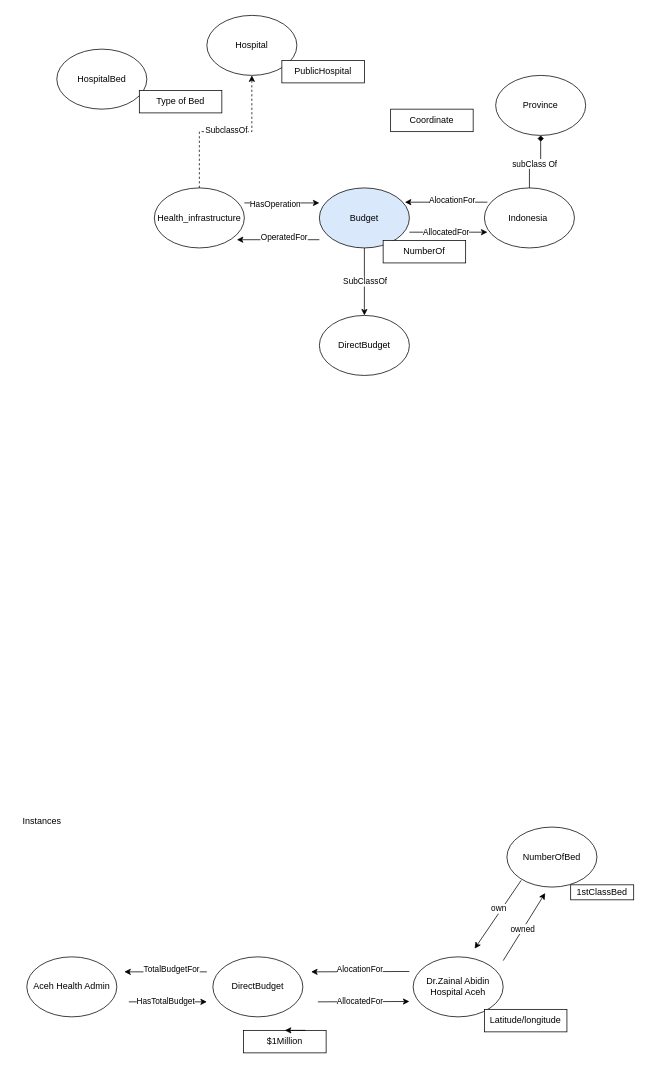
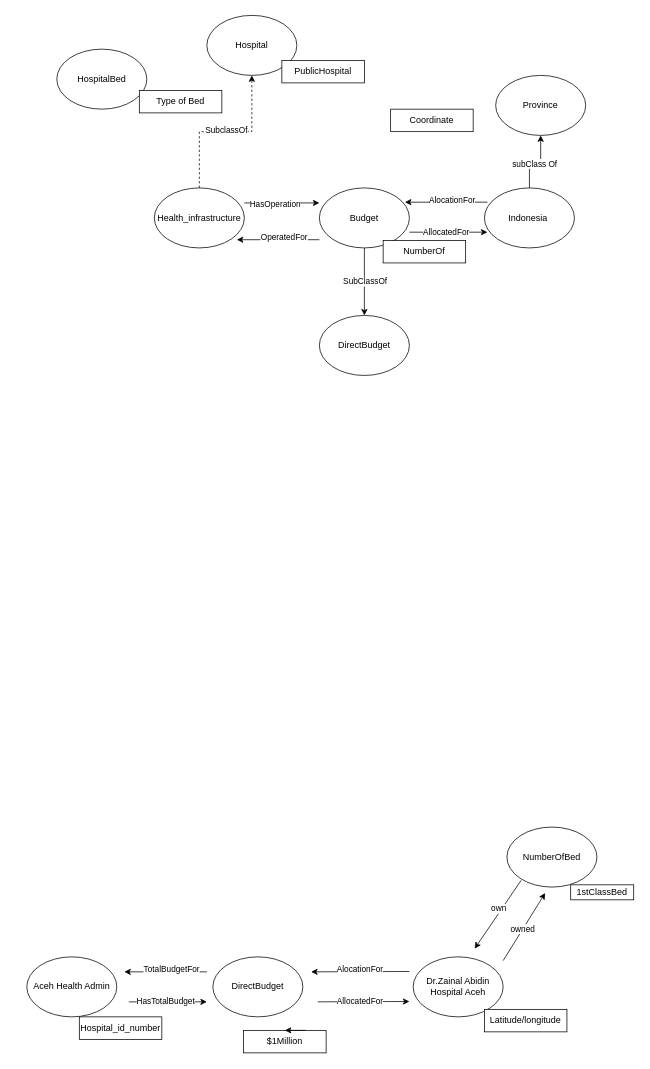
edge "Indonesia" -> "Province": arrowhead diamond -> classic
node "Budget": fillcolor #dae8fc -> #ffffff
node "Instances": removed
node "Hospital_id_number": added
